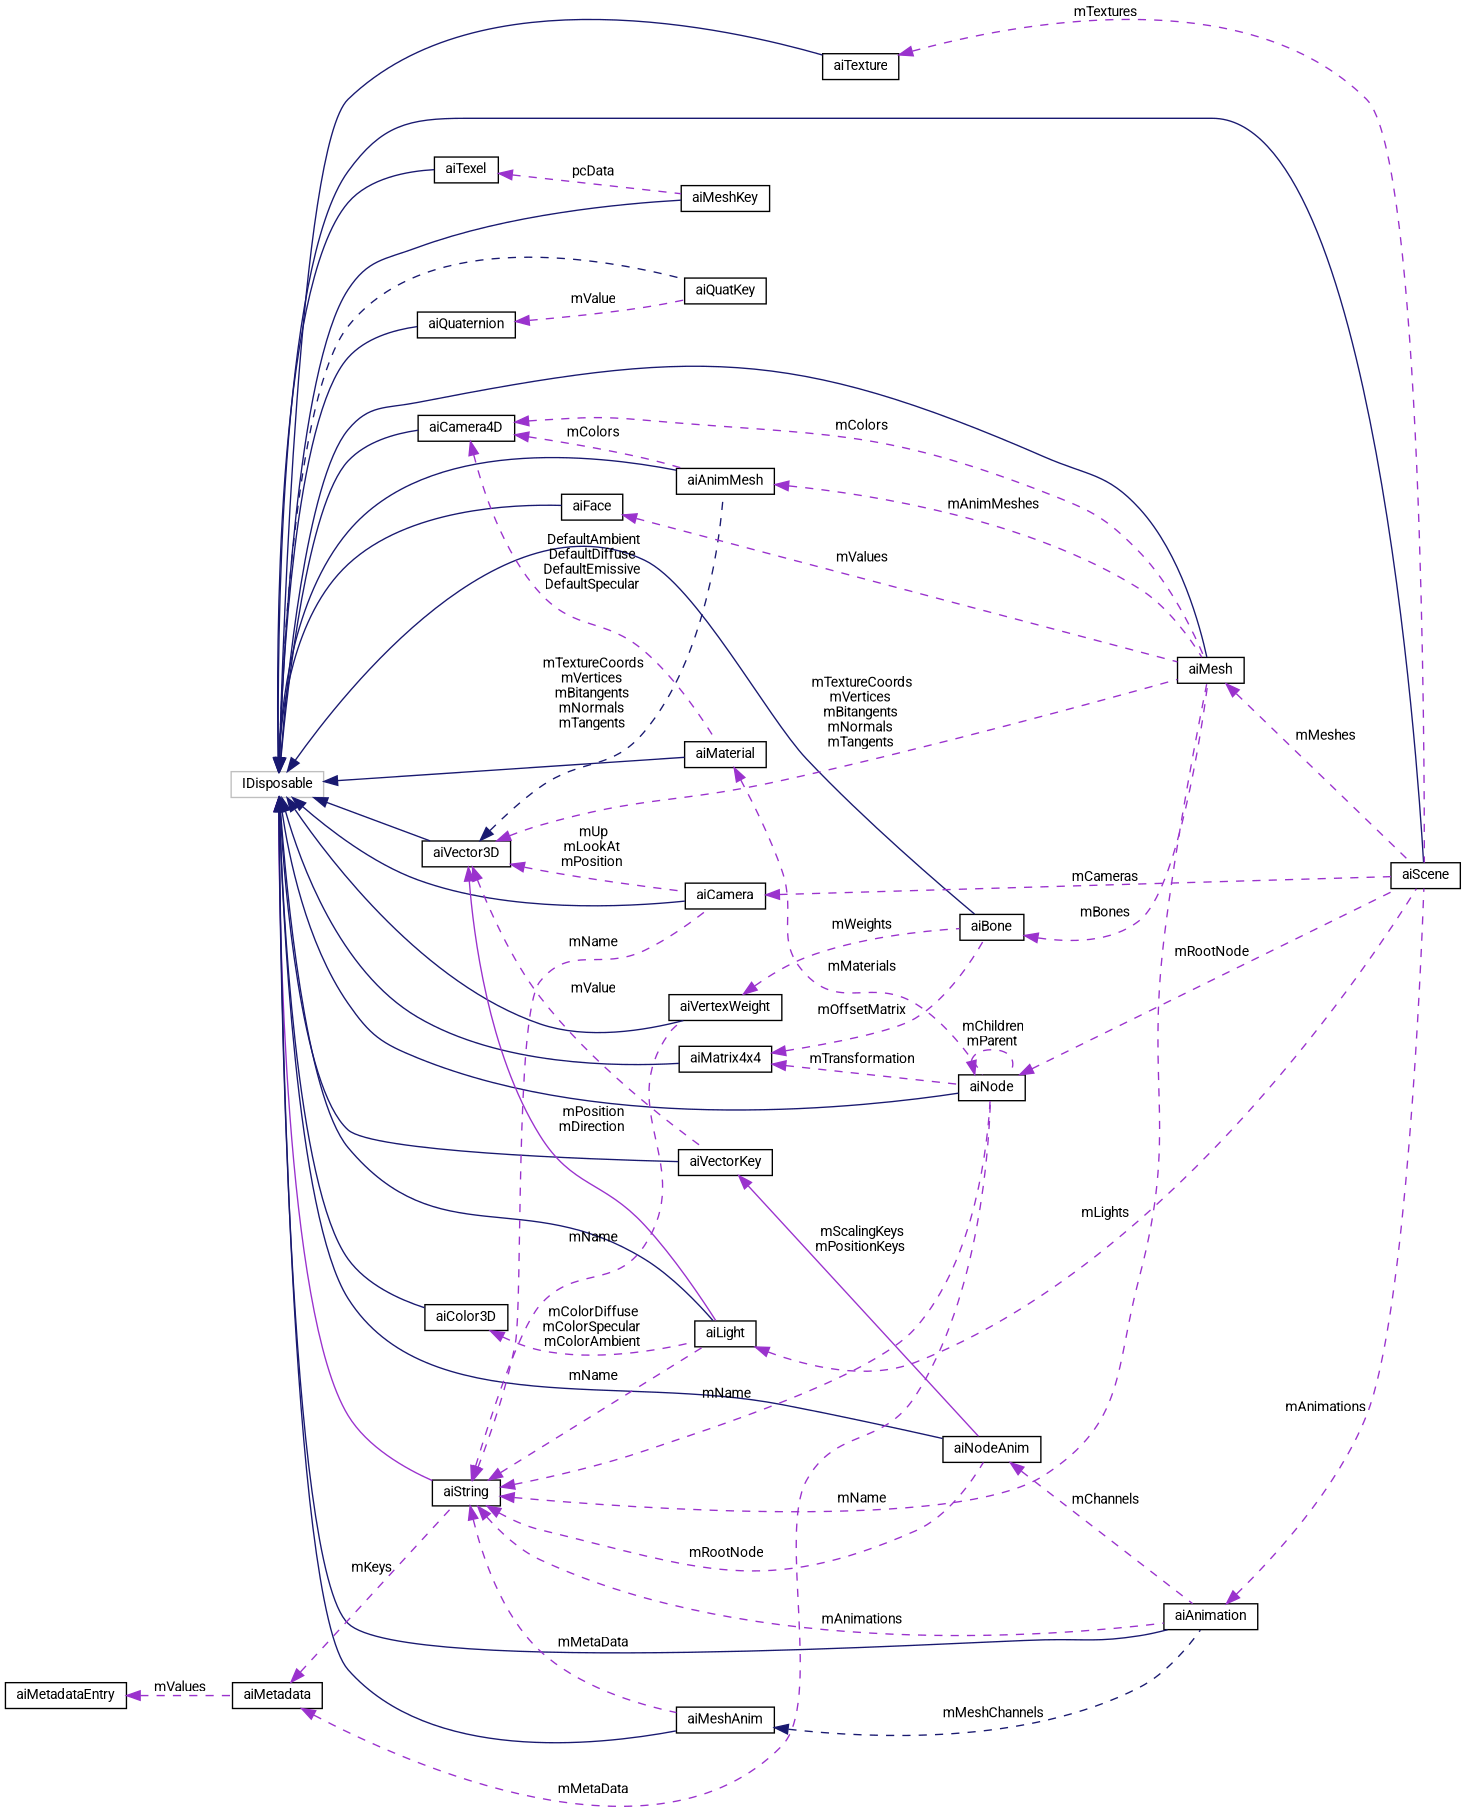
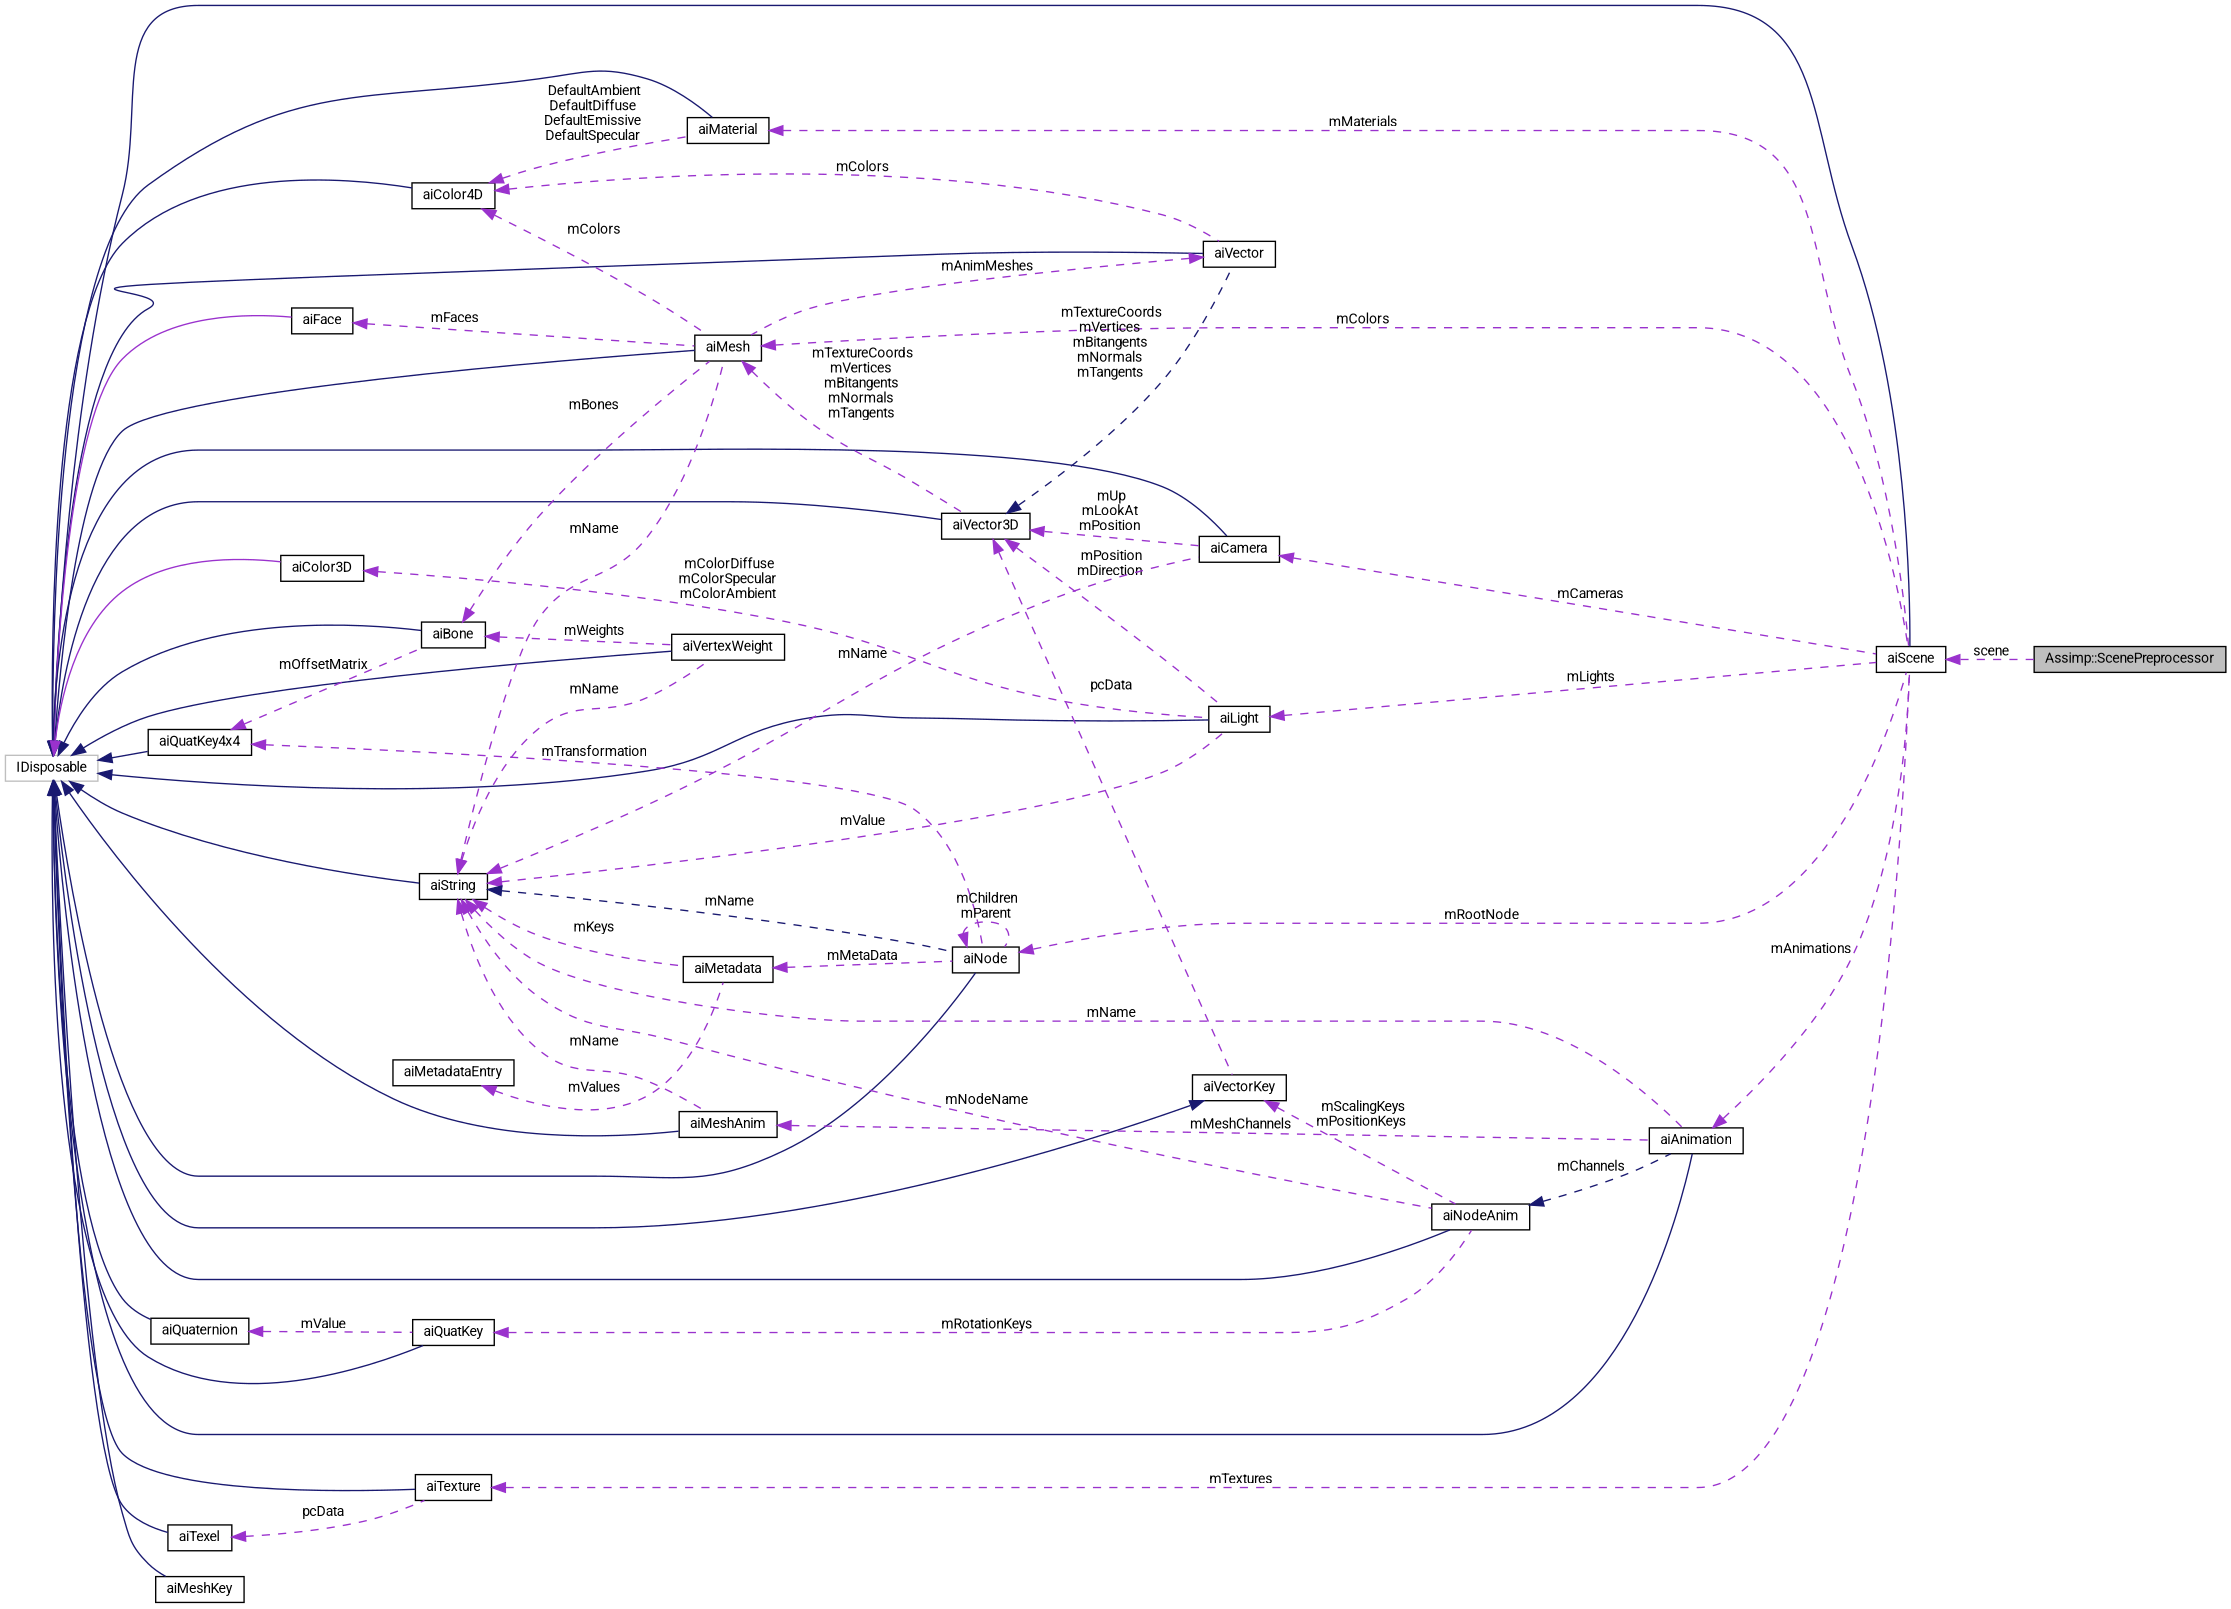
edge "aiMeshKey" -> "aiTexel": now "aiTexture" -> "aiTexel"
edge "aiQuatKey" -> "IDisposable": style dashed -> solid
node "aiCamera4D": label "aiCamera4D" -> "aiColor4D"
node "aiAnimMesh": label "aiAnimMesh" -> "aiVector"
edge "aiMesh" -> "aiFace": label " mValues" -> " mFaces"
edge "aiFace" -> "IDisposable": color midnightblue -> darkorchid3
node "Assimp::ScenePreprocessor": added
edge "aiScene" -> "aiMesh": label " mMeshes" -> " mColors"
edge "aiMesh" -> "aiVector3D": reversed
edge "aiBone" -> "aiVertexWeight": reversed
edge "aiNode" -> "aiMaterial": now "aiScene" -> "aiMaterial"
edge "aiVectorKey" -> "aiVector3D": label " mValue" -> " pcData"
node "aiMatrix4x4": label "aiMatrix4x4" -> "aiQuatKey4x4"
edge "aiVectorKey" -> "IDisposable": reversed
edge "aiLight" -> "aiVector3D": style solid -> dashed
edge "aiString" -> "IDisposable": color darkorchid3 -> midnightblue
edge "aiColor3D" -> "IDisposable": color midnightblue -> darkorchid3
edge "aiNodeAnim" -> "aiVectorKey": style solid -> dashed
edge "aiNodeAnim" -> "aiQuatKey": added, label "mRotationKeys"
edge "aiLight" -> "aiString": label " mName" -> " mValue"
edge "aiNode" -> "aiString": color darkorchid3 -> midnightblue
edge "aiAnimation" -> "aiNodeAnim": color darkorchid3 -> midnightblue
edge "aiNodeAnim" -> "aiString": label " mRootNode" -> " mNodeName"
edge "aiString" -> "aiMetadata": reversed
edge "aiAnimation" -> "aiString": label " mAnimations" -> " mName"
edge "aiMeshAnim" -> "aiString": label " mMetaData" -> " mName"
edge "aiAnimation" -> "aiMeshAnim": color midnightblue -> darkorchid3
